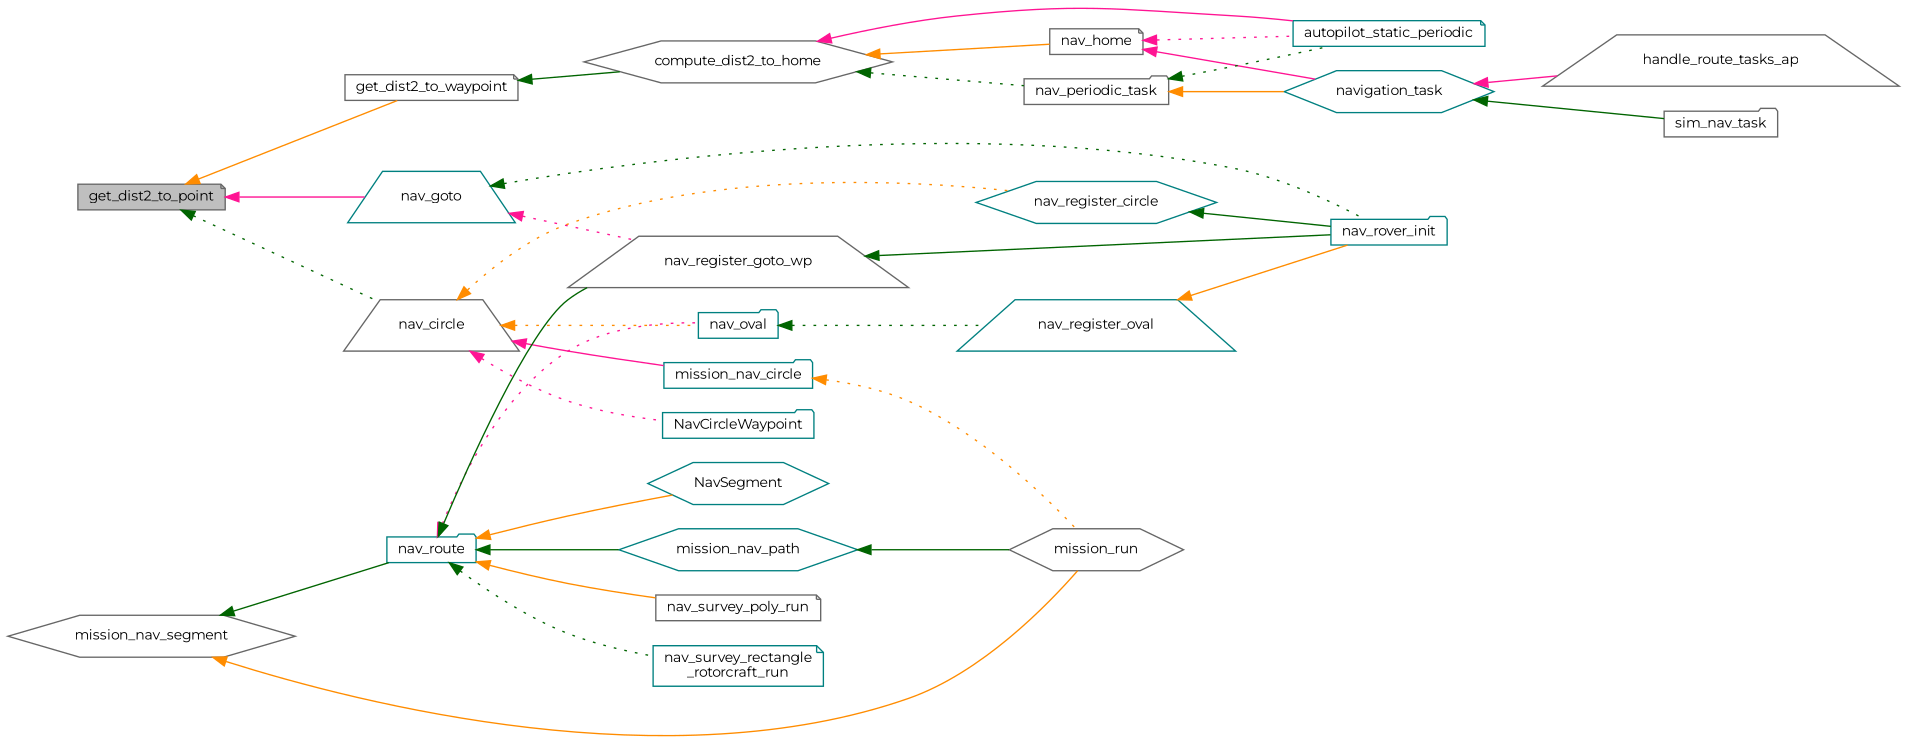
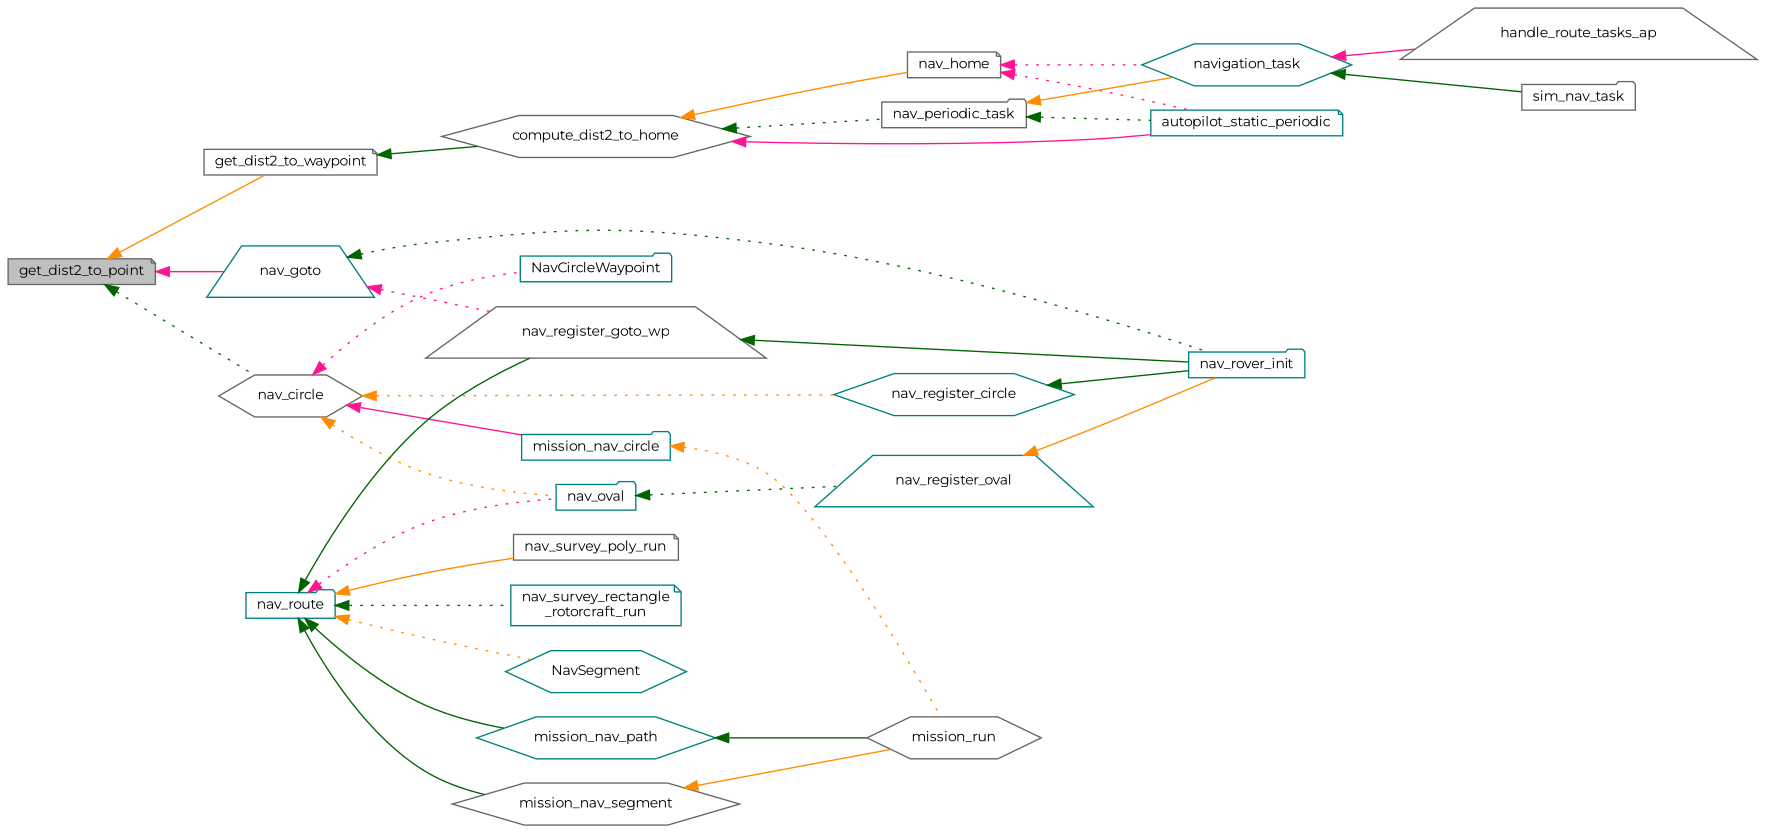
edge "navigation_task" -> "nav_home": style solid -> dotted
node "nav_circle": shape trapezium -> hexagon
edge "NavSegment" -> "nav_route": style solid -> dotted
edge "nav_route" -> "mission_nav_segment": reversed
